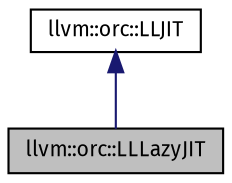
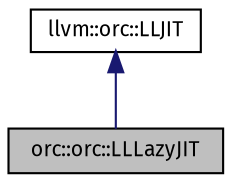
node "llvm::orc::LLLazyJIT": label "llvm::orc::LLLazyJIT" -> "orc::orc::LLLazyJIT"
